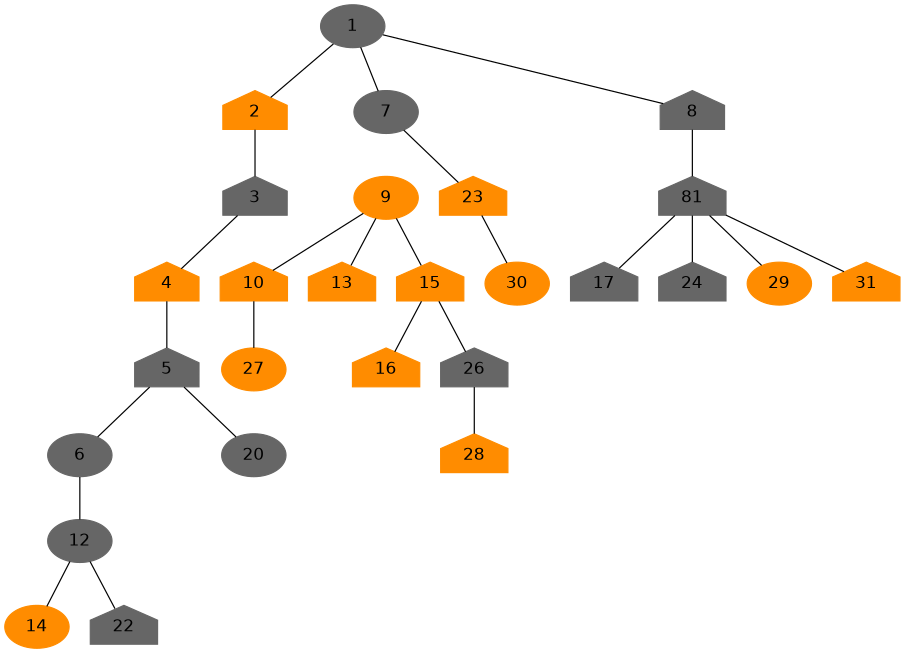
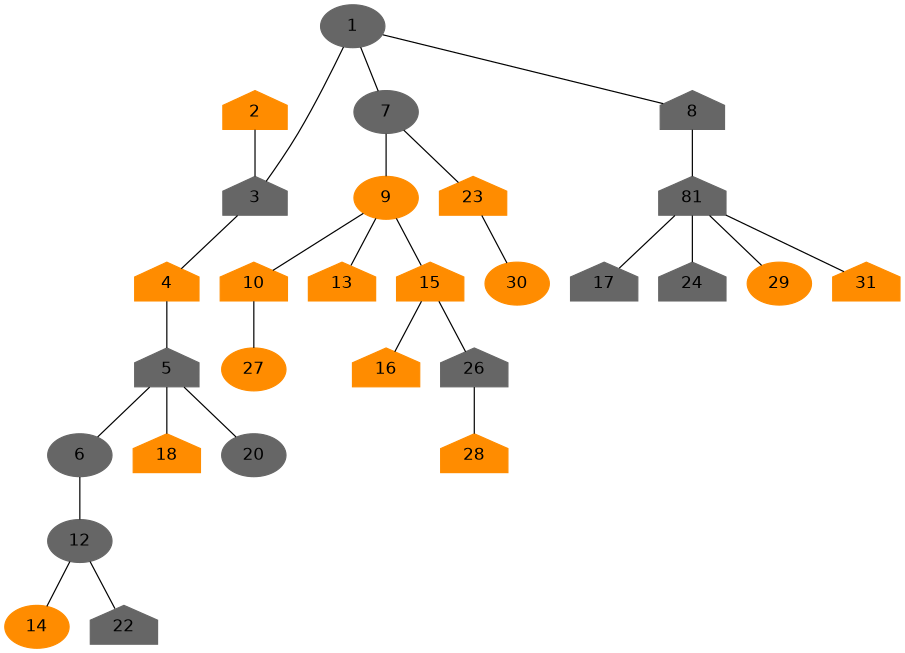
edge "1" -- "2": now "1" -- "3"
edge "7" -- "9": added
node "18": added
